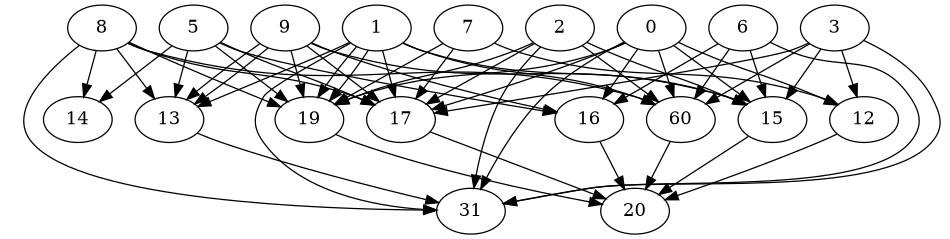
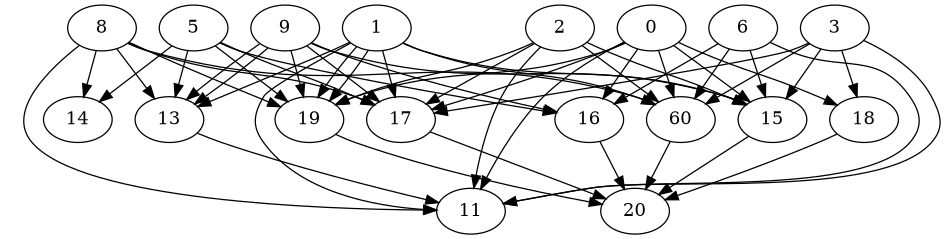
node "7": removed
node "12": label "12" -> "18"
node "31": label "31" -> "11"
